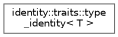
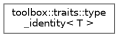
node "identity::traits::type _identity< T >": label "identity::traits::type _identity< T >" -> "toolbox::traits::type _identity< T >"
